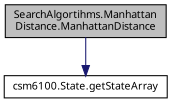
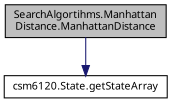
node "csm6100.State.getStateArray": label "csm6100.State.getStateArray" -> "csm6120.State.getStateArray"
